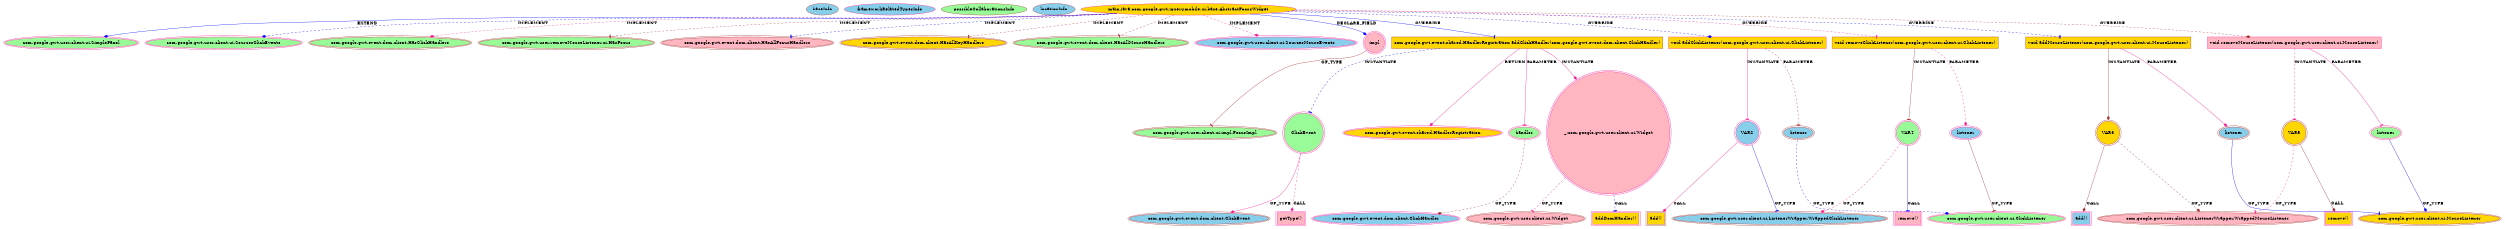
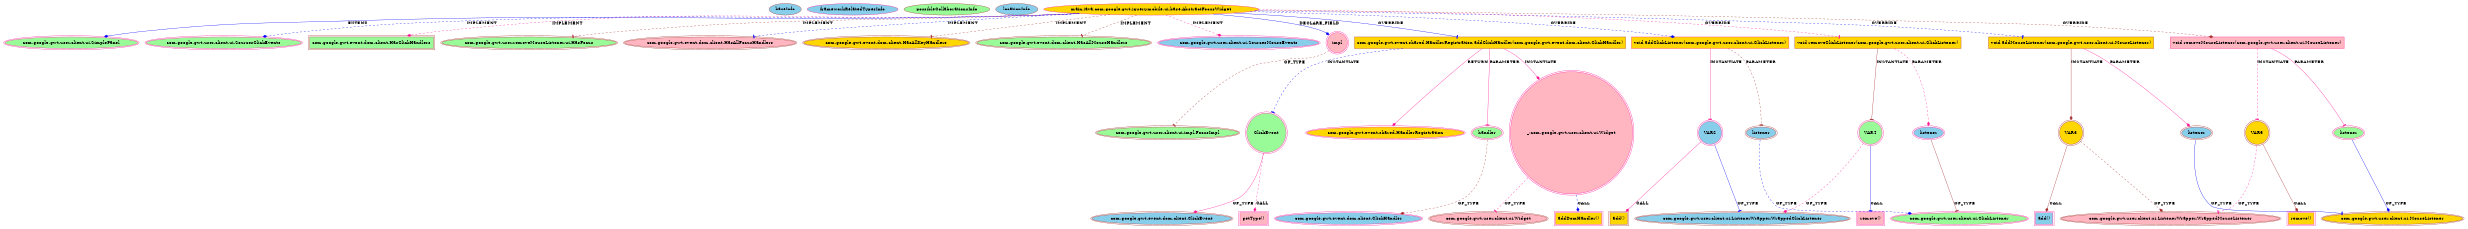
node "com.google.gwt.event.dom.client.HasClickHandlers": shape ellipse -> box
edge "impl" -> "com.google.gwt.user.client.ui.impl.FocusImpl": style solid -> dashed
edge "_:com.google.gwt.user.client.ui.Widget" -> "addDomHandler()": arrowhead tee -> diamond
